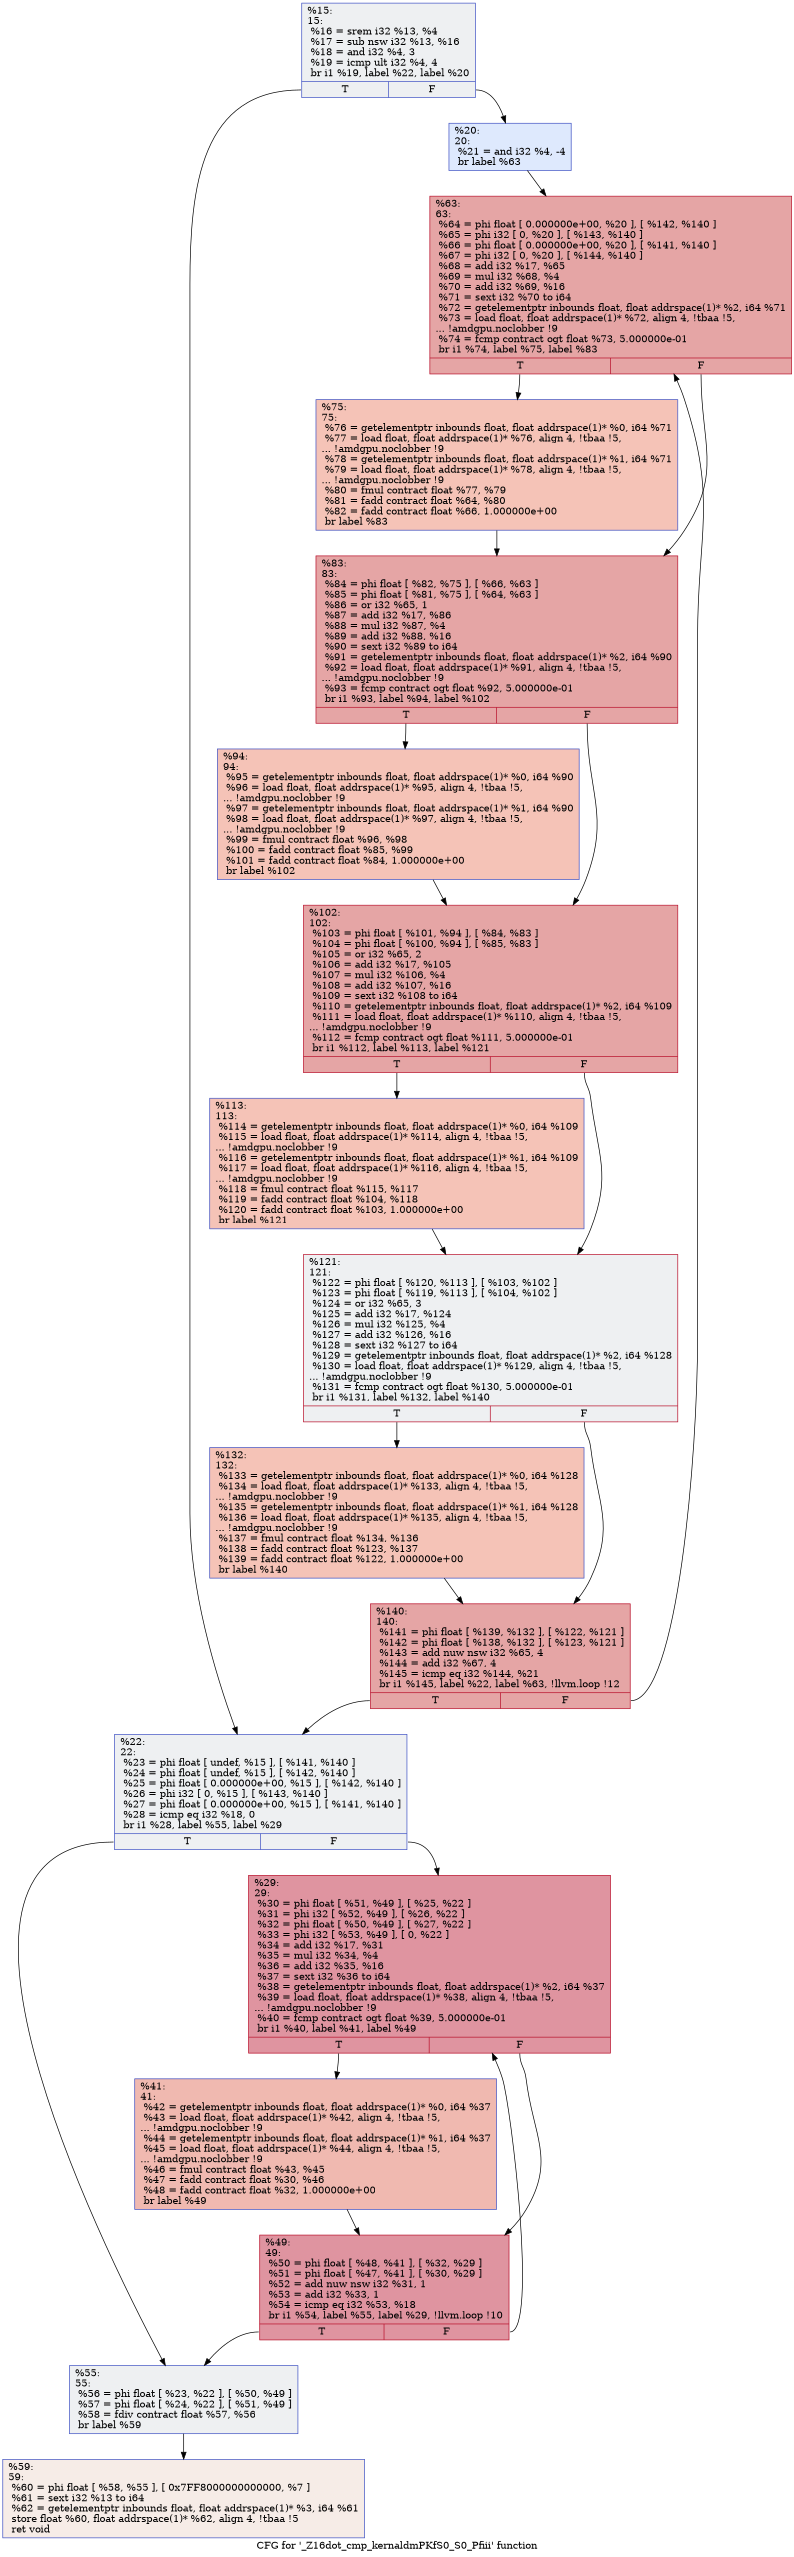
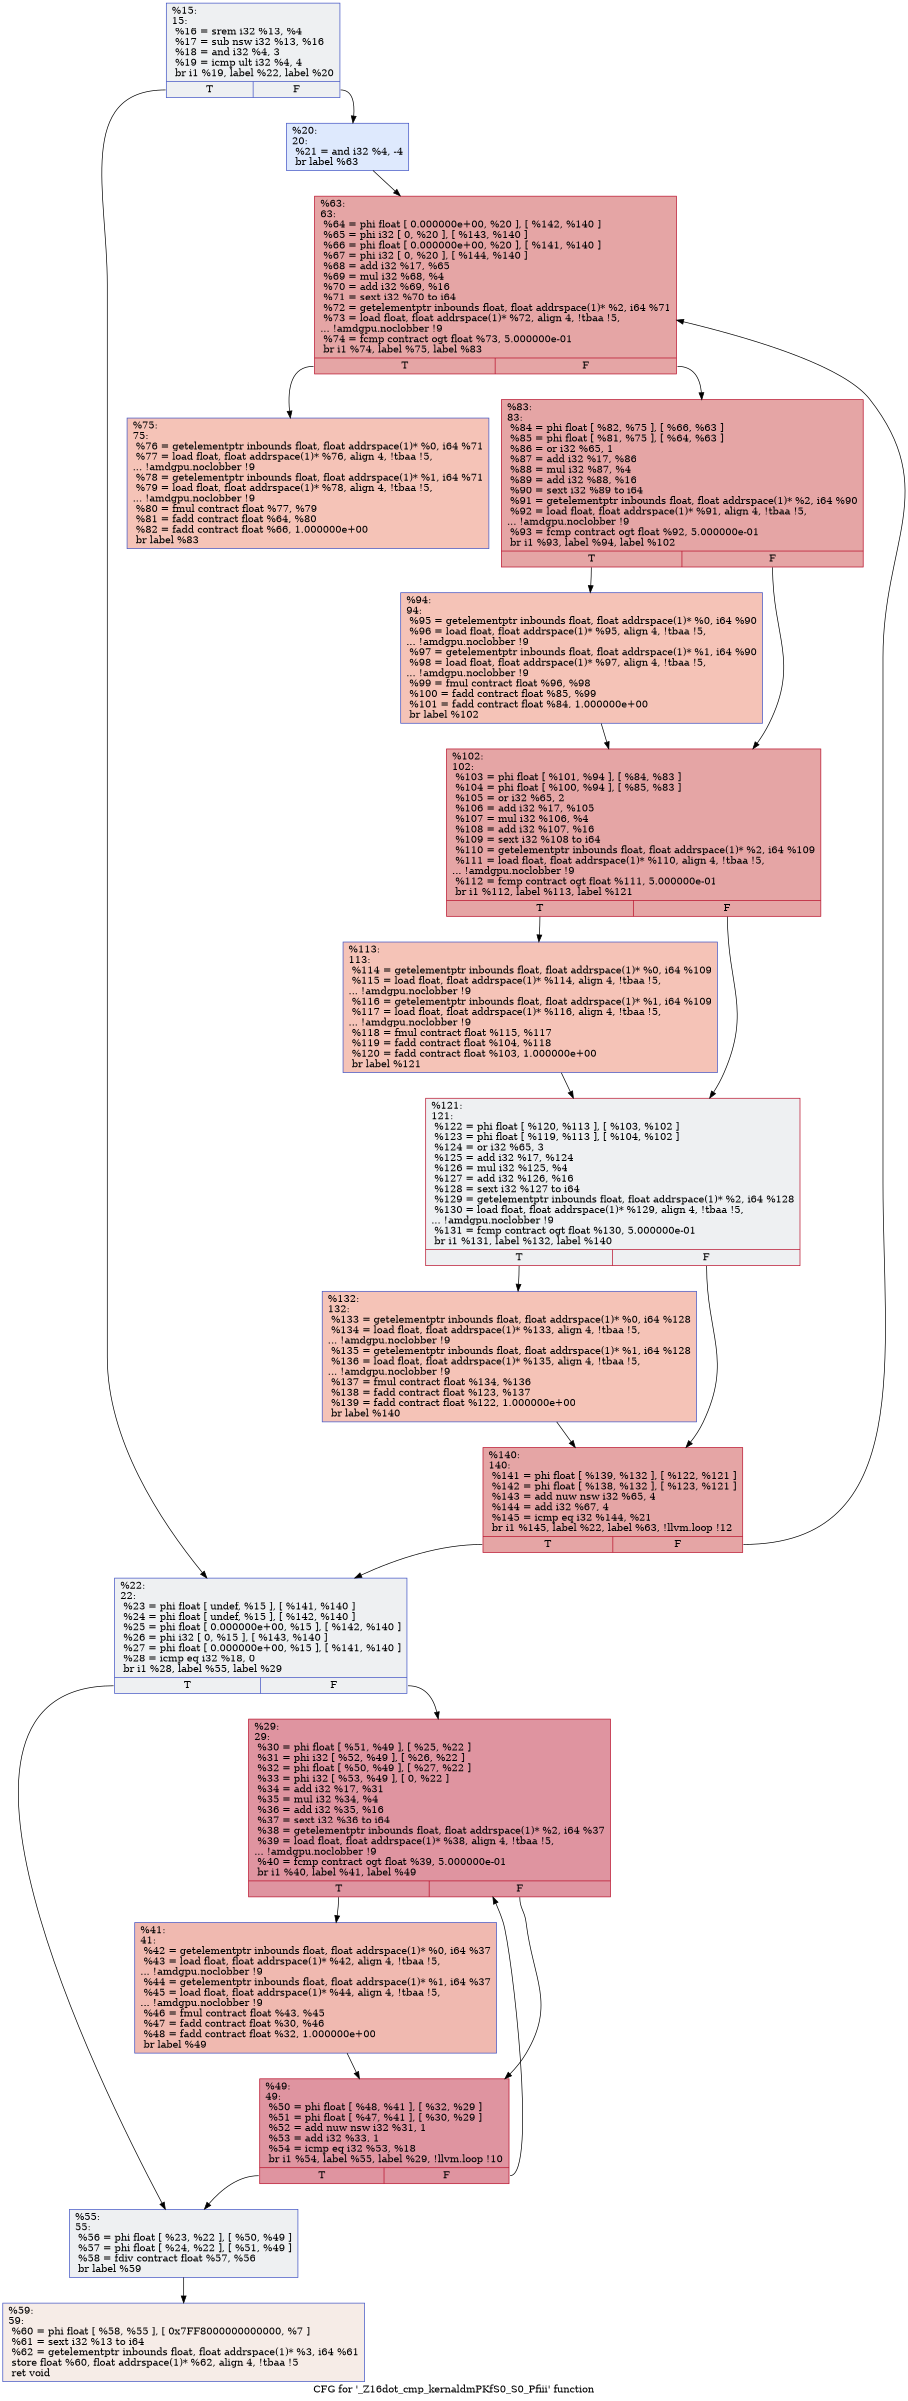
edge "%75:" -> "%83:": removed
